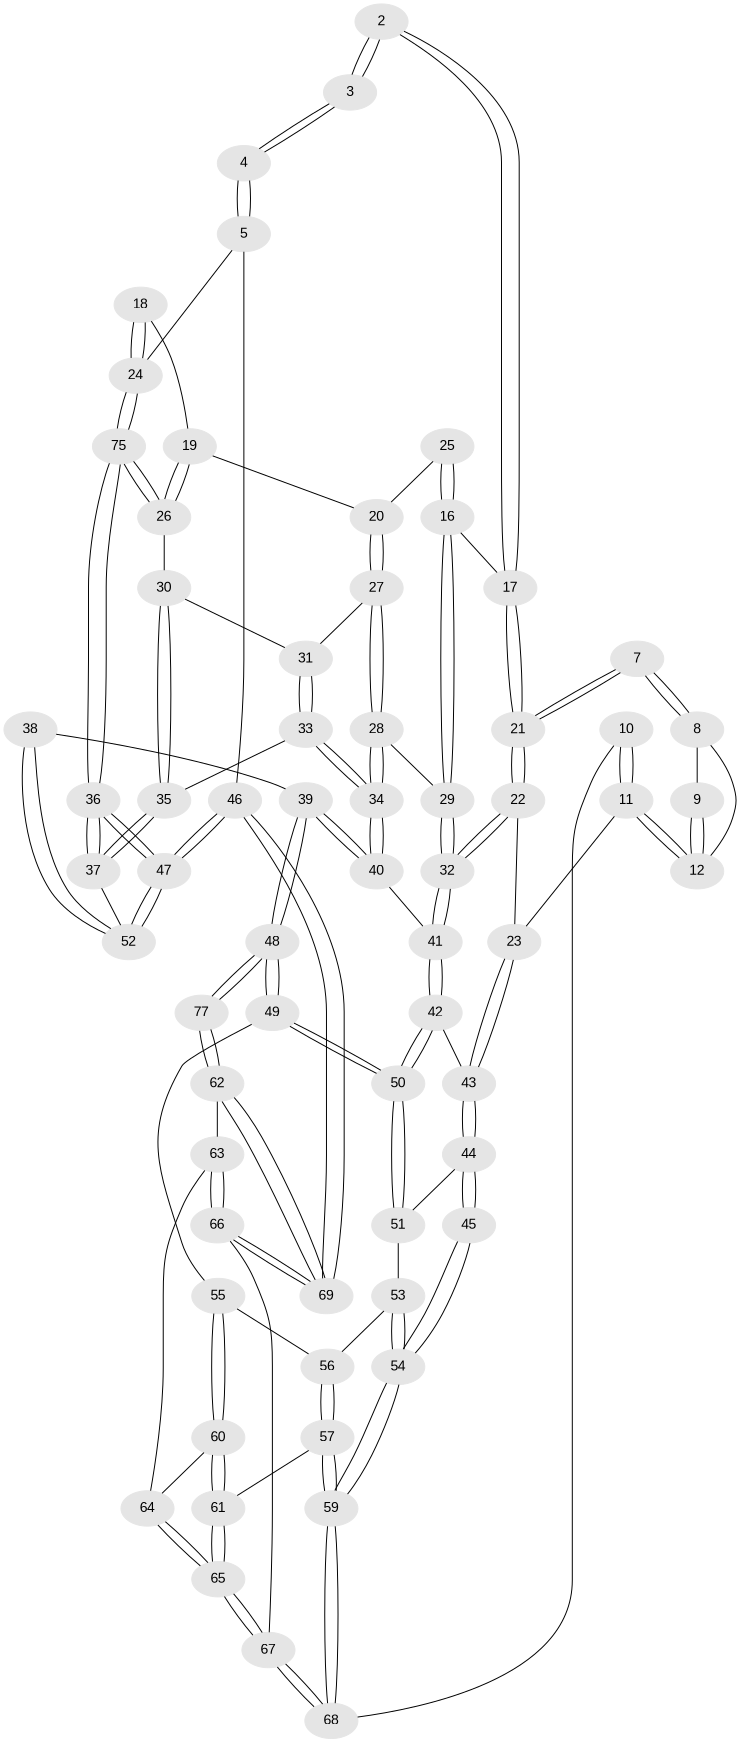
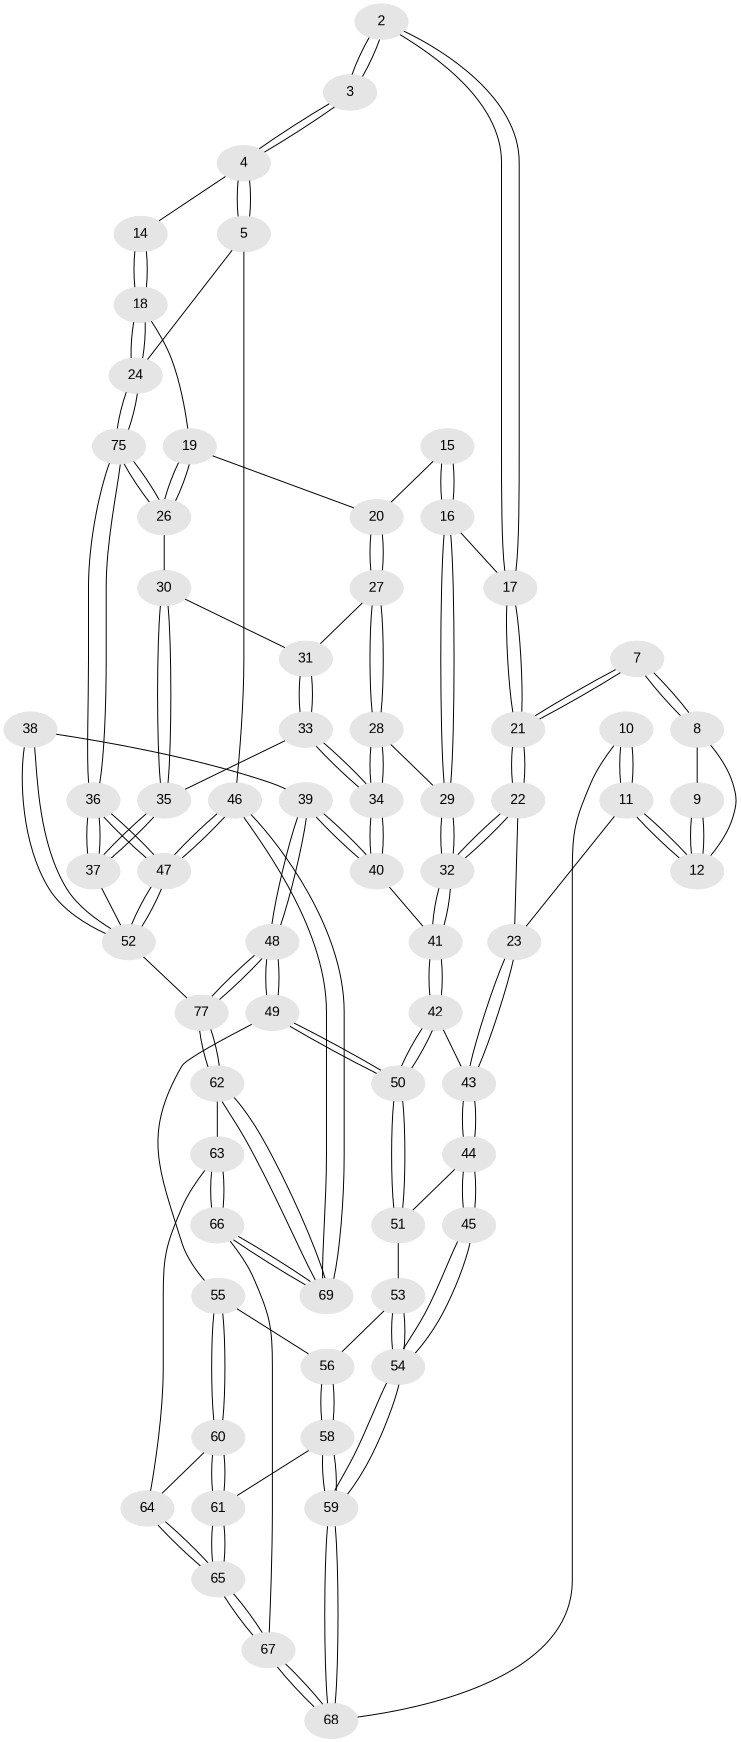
node "14": added
node "25": label "25" -> "15"
edge "52" -- "77": added
node "57": label "57" -> "58"
